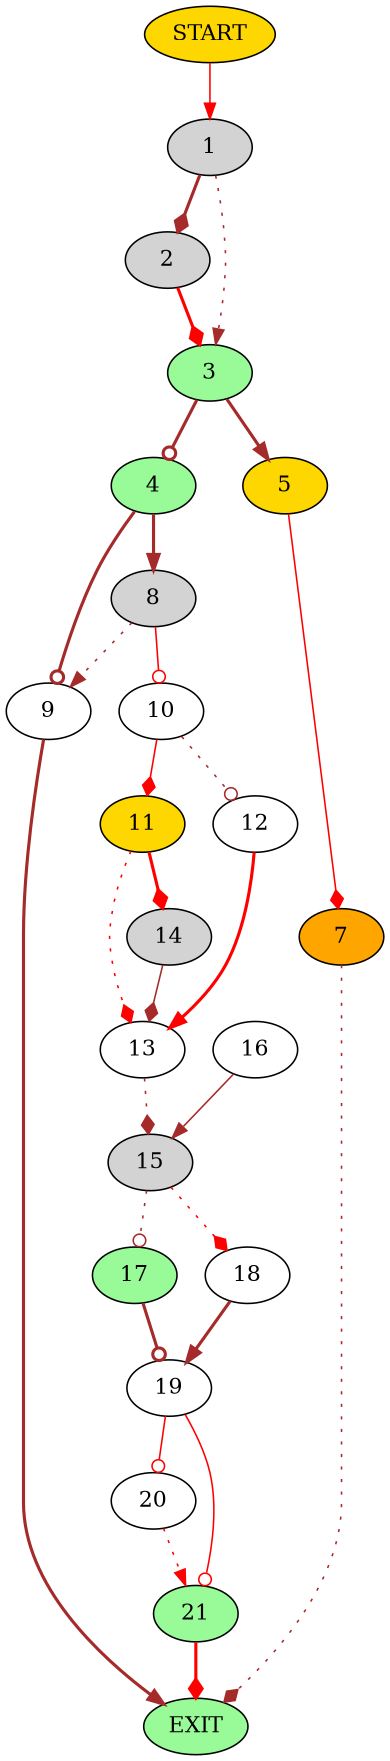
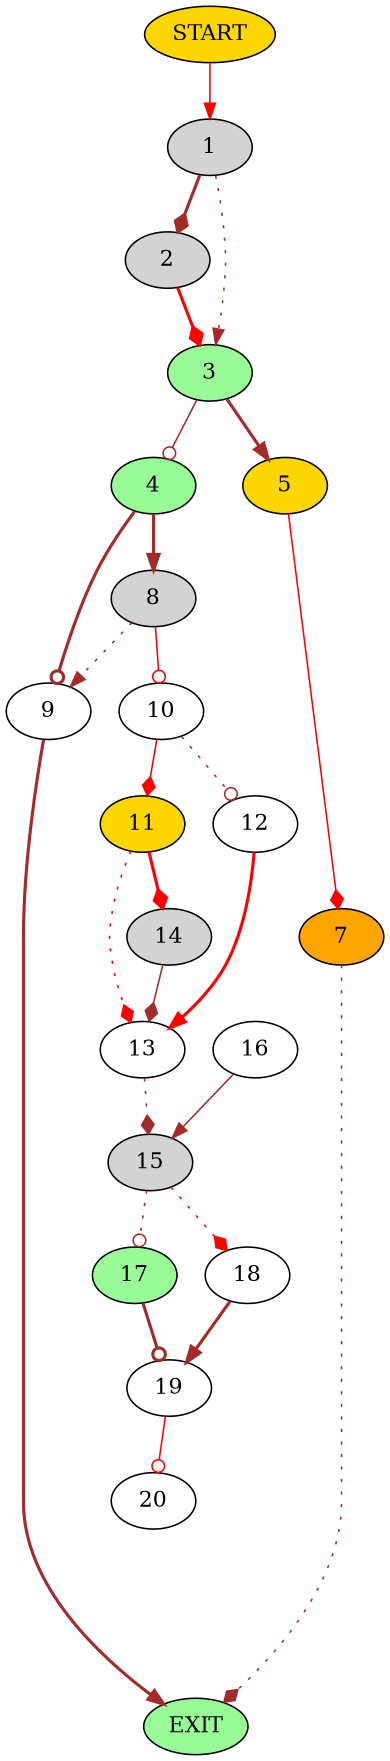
edge "3" -> "4": style bold -> solid
node "21": removed
